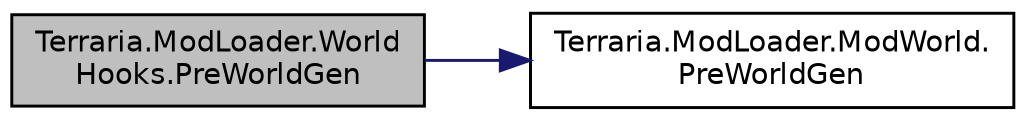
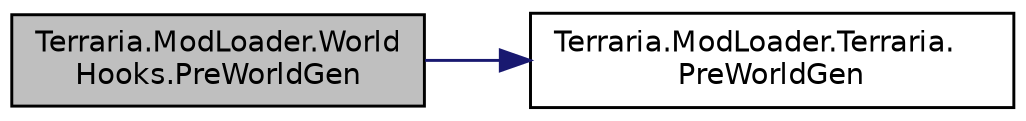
node "Terraria.ModLoader.ModWorld. PreWorldGen": label "Terraria.ModLoader.ModWorld. PreWorldGen" -> "Terraria.ModLoader.Terraria. PreWorldGen"
